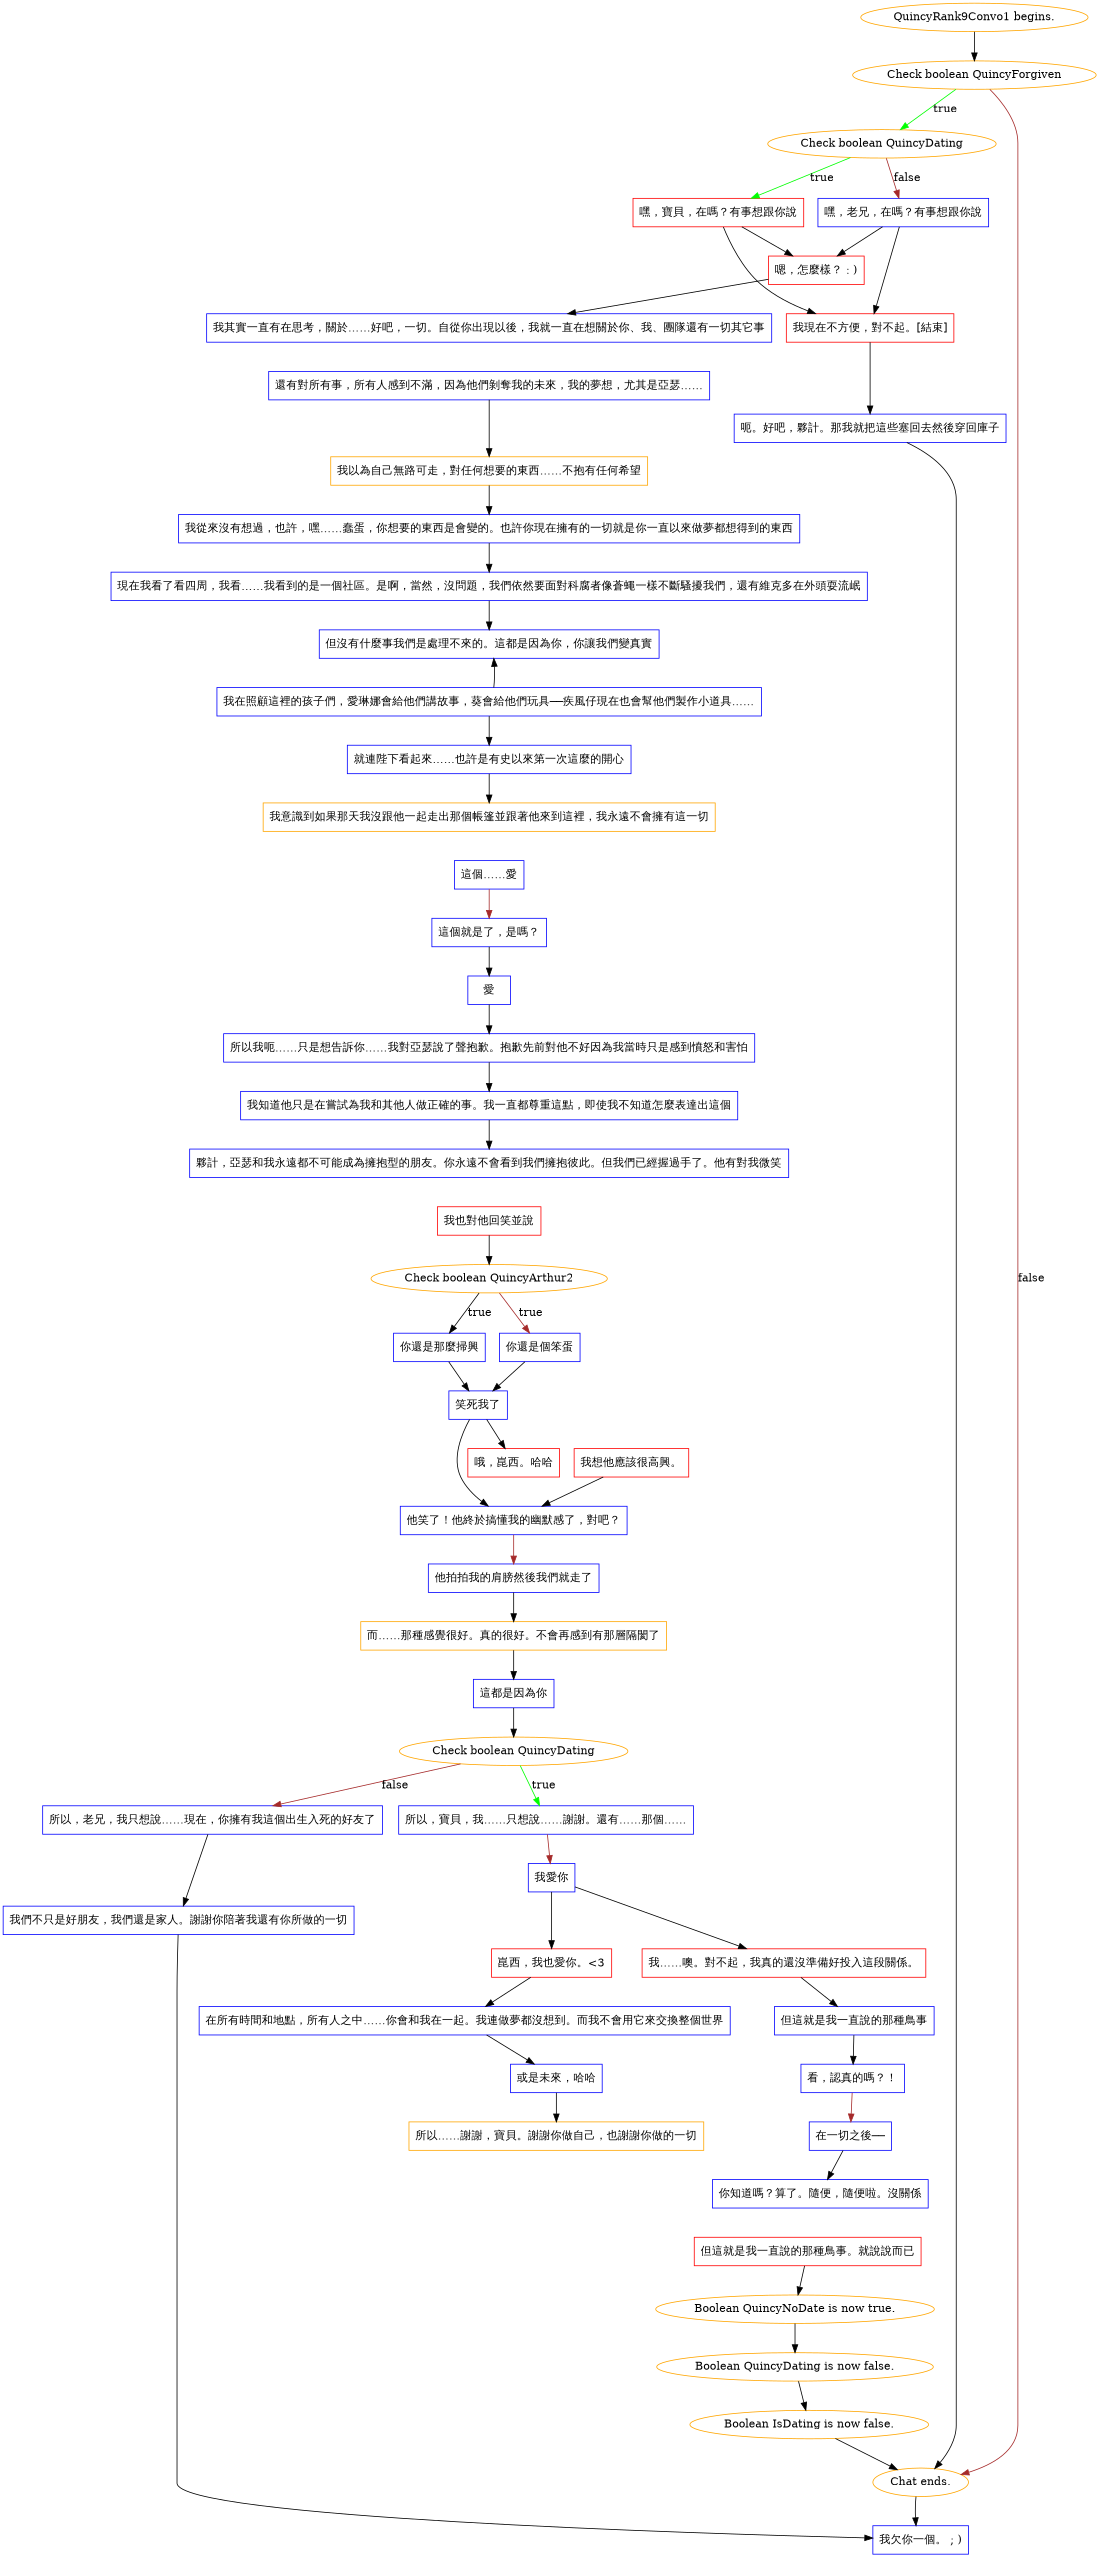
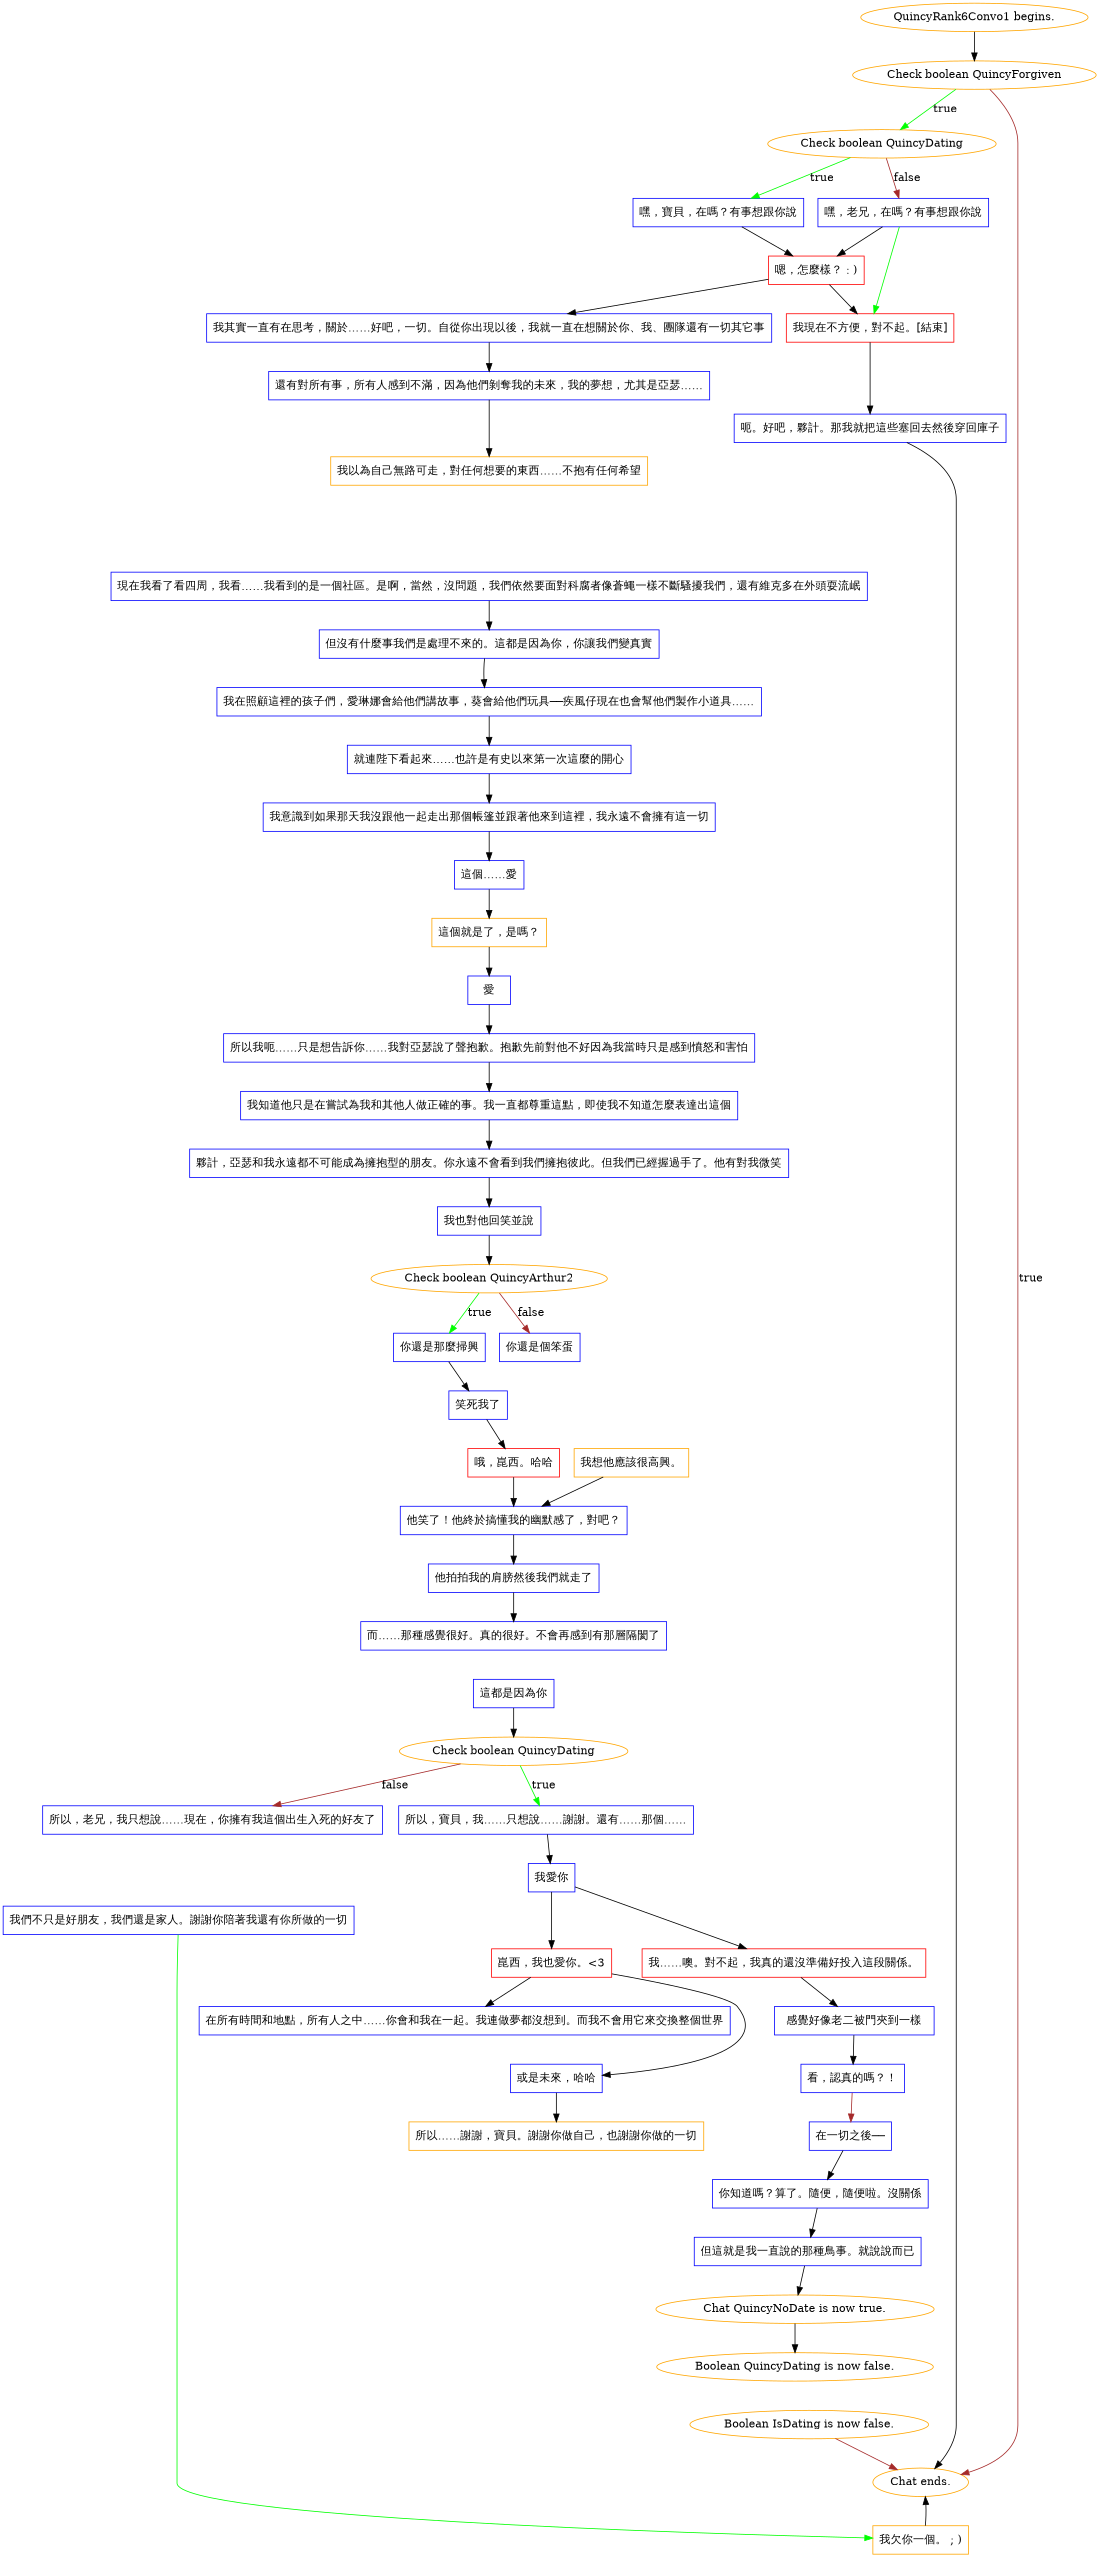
node "QuincyRank9Convo1 begins.": label "QuincyRank9Convo1 begins." -> "QuincyRank6Convo1 begins."
node "嘿，寶貝，在嗎？有事想跟你說": color red -> blue
edge "嘿，老兄，在嗎？有事想跟你說" -> "我現在不方便，對不起。[結束]": color black -> green
edge "嘿，寶貝，在嗎？有事想跟你說" -> "我現在不方便，對不起。[結束]": now "嗯，怎麼樣？ : )" -> "我現在不方便，對不起。[結束]"
edge "我其實一直有在思考，關於……好吧，一切。自從你出現以後，我就一直在想關於你、我、團隊還有一切其它事" -> "還有對所有事，所有人感到不滿，因為他們剝奪我的未來，我的夢想，尤其是亞瑟……": added
node "我從來沒有想過，也許，嘿……蠢蛋，你想要的東西是會變的。也許你現在擁有的一切就是你一直以來做夢都想得到的東西": removed
edge "我在照顧這裡的孩子們，愛琳娜會給他們講故事，葵會給他們玩具──疾風仔現在也會幫他們製作小道具……" -> "但沒有什麼事我們是處理不來的。這都是因為你，你讓我們變真實": reversed
node "我意識到如果那天我沒跟他一起走出那個帳篷並跟著他來到這裡，我永遠不會擁有這一切": color orange -> blue
edge "我意識到如果那天我沒跟他一起走出那個帳篷並跟著他來到這裡，我永遠不會擁有這一切" -> "這個……愛": added
edge "這個……愛" -> "這個就是了，是嗎？": color brown -> black
node "這個就是了，是嗎？": color blue -> orange
edge "夥計，亞瑟和我永遠都不可能成為擁抱型的朋友。你永遠不會看到我們擁抱彼此。但我們已經握過手了。他有對我微笑" -> "我也對他回笑並說": added
node "我也對他回笑並說": color red -> blue
edge "Check boolean QuincyForgiven" -> "Chat ends.": label "false" -> "true"
edge "Check boolean QuincyArthur2" -> "你還是那麼掃興": color black -> green
edge "Check boolean QuincyArthur2" -> "你還是個笨蛋": label "true" -> "false"
edge "你還是個笨蛋" -> "笑死我了": removed
node "我想他應該很高興。": color red -> orange
edge "笑死我了" -> "他笑了！他終於搞懂我的幽默感了，對吧？": now "哦，崑西。哈哈" -> "他笑了！他終於搞懂我的幽默感了，對吧？"
edge "他笑了！他終於搞懂我的幽默感了，對吧？" -> "他拍拍我的肩膀然後我們就走了": color brown -> black
node "而……那種感覺很好。真的很好。不會再感到有那層隔閡了": color orange -> blue
edge "而……那種感覺很好。真的很好。不會再感到有那層隔閡了" -> "這都是因為你": removed
edge "所以，寶貝，我……只想說……謝謝。還有……那個……" -> "我愛你": color brown -> black
edge "所以，老兄，我只想說……現在，你擁有我這個出生入死的好友了" -> "我們不只是好朋友，我們還是家人。謝謝你陪著我還有你所做的一切": removed
node "但這就是我一直說的那種鳥事": label "但這就是我一直說的那種鳥事" -> "感覺好像老二被門夾到一樣"
edge "在所有時間和地點，所有人之中……你會和我在一起。我連做夢都沒想到。而我不會用它來交換整個世界" -> "或是未來，哈哈": now "崑西，我也愛你。<3" -> "或是未來，哈哈"
edge "你知道嗎？算了。隨便，隨便啦。沒關係" -> "但這就是我一直說的那種鳥事。就說說而已": added
node "但這就是我一直說的那種鳥事。就說說而已": color red -> blue
node "Boolean QuincyNoDate is now true.": label "Boolean QuincyNoDate is now true." -> "Chat QuincyNoDate is now true."
edge "Boolean QuincyDating is now false." -> "Boolean IsDating is now false.": removed
edge "Boolean IsDating is now false." -> "Chat ends.": color black -> brown
edge "我們不只是好朋友，我們還是家人。謝謝你陪著我還有你所做的一切" -> "我欠你一個。 ; )": color black -> green
edge "Chat ends." -> "我欠你一個。 ; )": reversed
node "我欠你一個。 ; )": color blue -> orange
